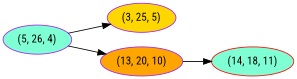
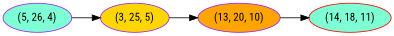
edge "(5, 26, 4)" -> "(13, 20, 10)": now "(3, 25, 5)" -> "(13, 20, 10)"
